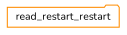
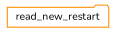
node "read_restart_restart": label "read_restart_restart" -> "read_new_restart"
